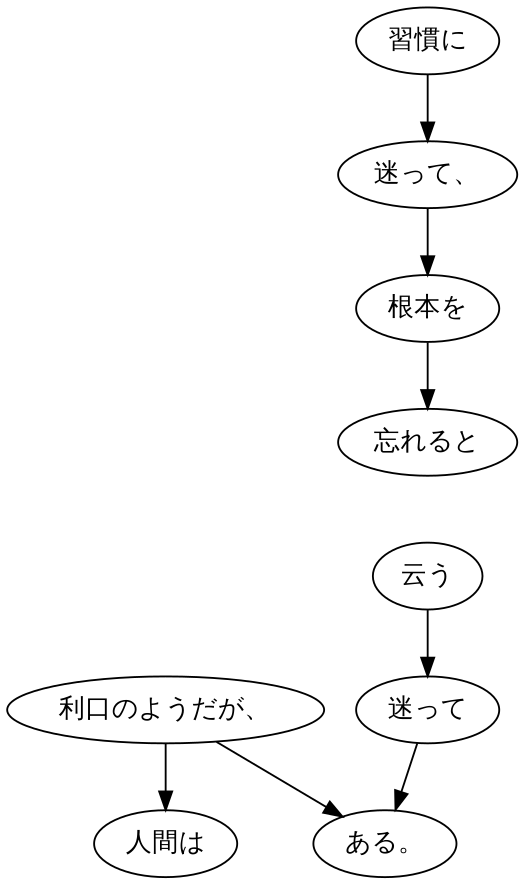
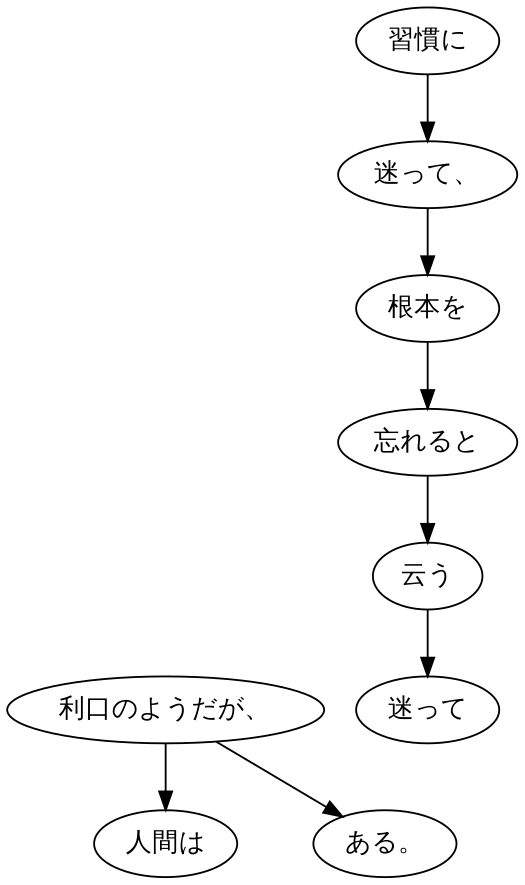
edge "忘れると" -> "云う": added
edge "迷って" -> "ある。": removed
